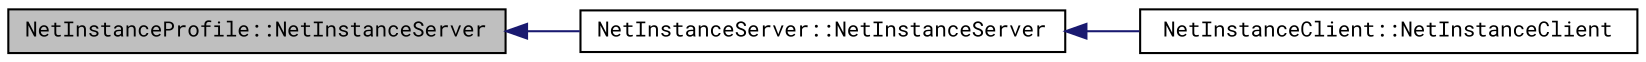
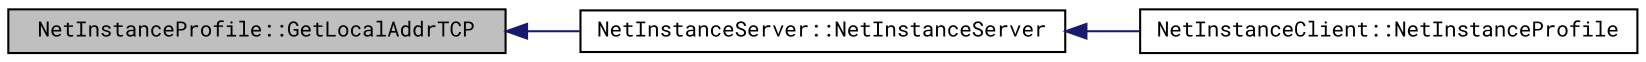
node "NetInstanceProfile::NetInstanceServer": label "NetInstanceProfile::NetInstanceServer" -> "NetInstanceProfile::GetLocalAddrTCP"
node "NetInstanceClient::NetInstanceClient": label "NetInstanceClient::NetInstanceClient" -> "NetInstanceClient::NetInstanceProfile"
